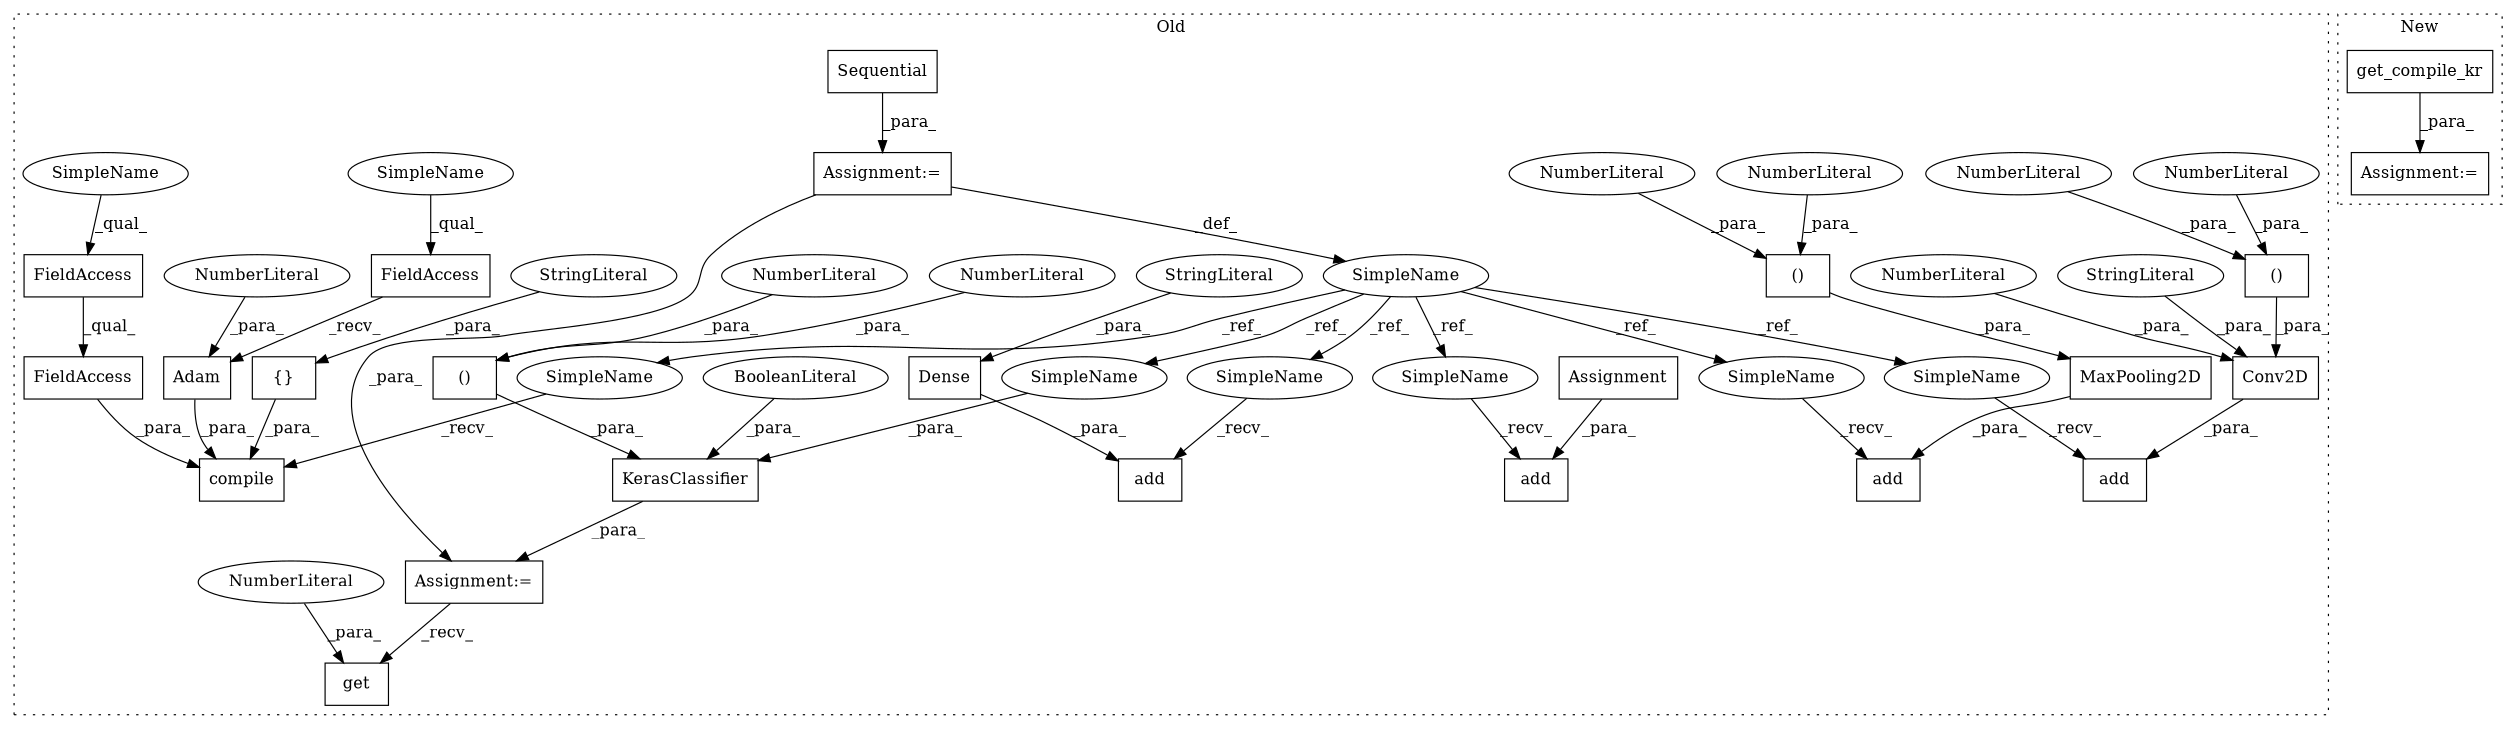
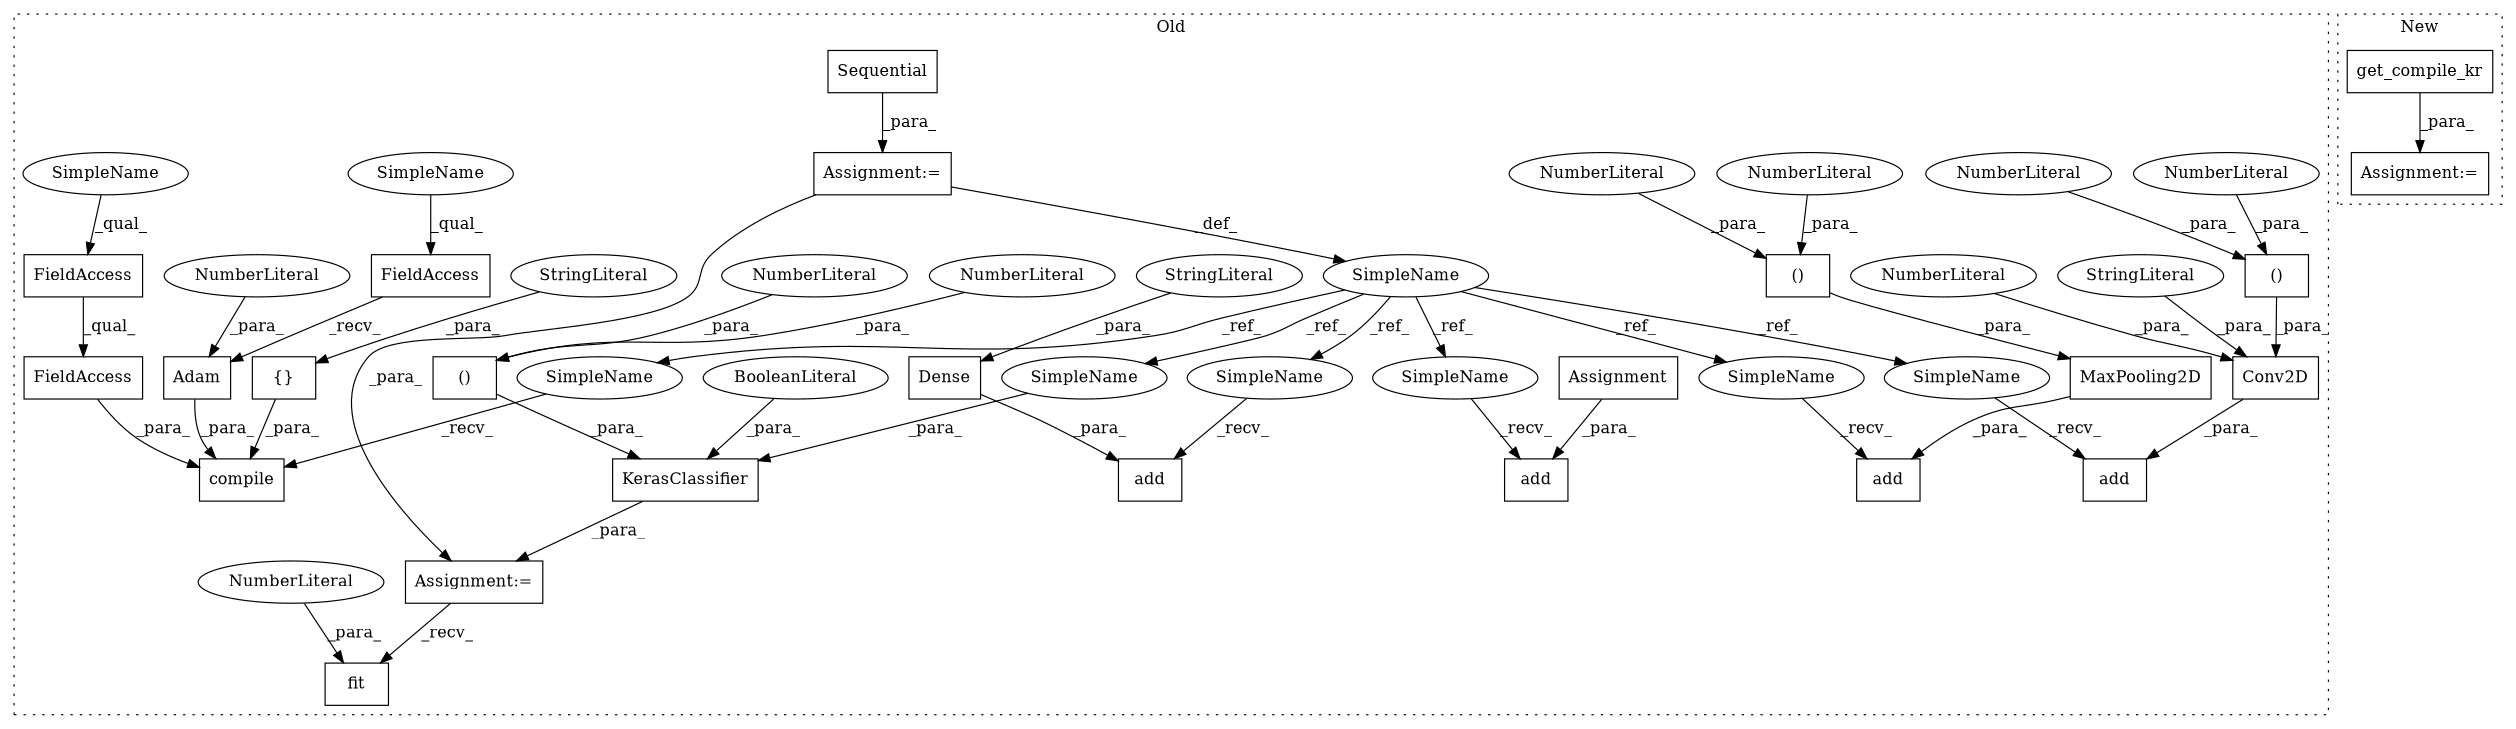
node "get": label "get" -> "fit"
